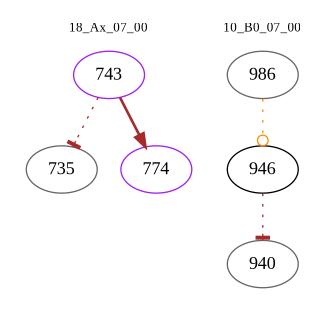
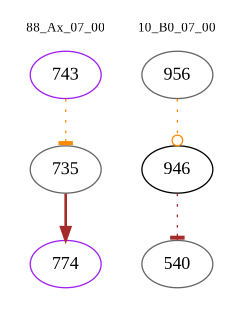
cluster "18_Ax_07_00": label "18_Ax_07_00" -> "88_Ax_07_00"
node "986": label "986" -> "956"
edge "743" -> "774": now "735" -> "774"
edge "743" -> "735": color brown -> darkorange
node "940": label "940" -> "540"
